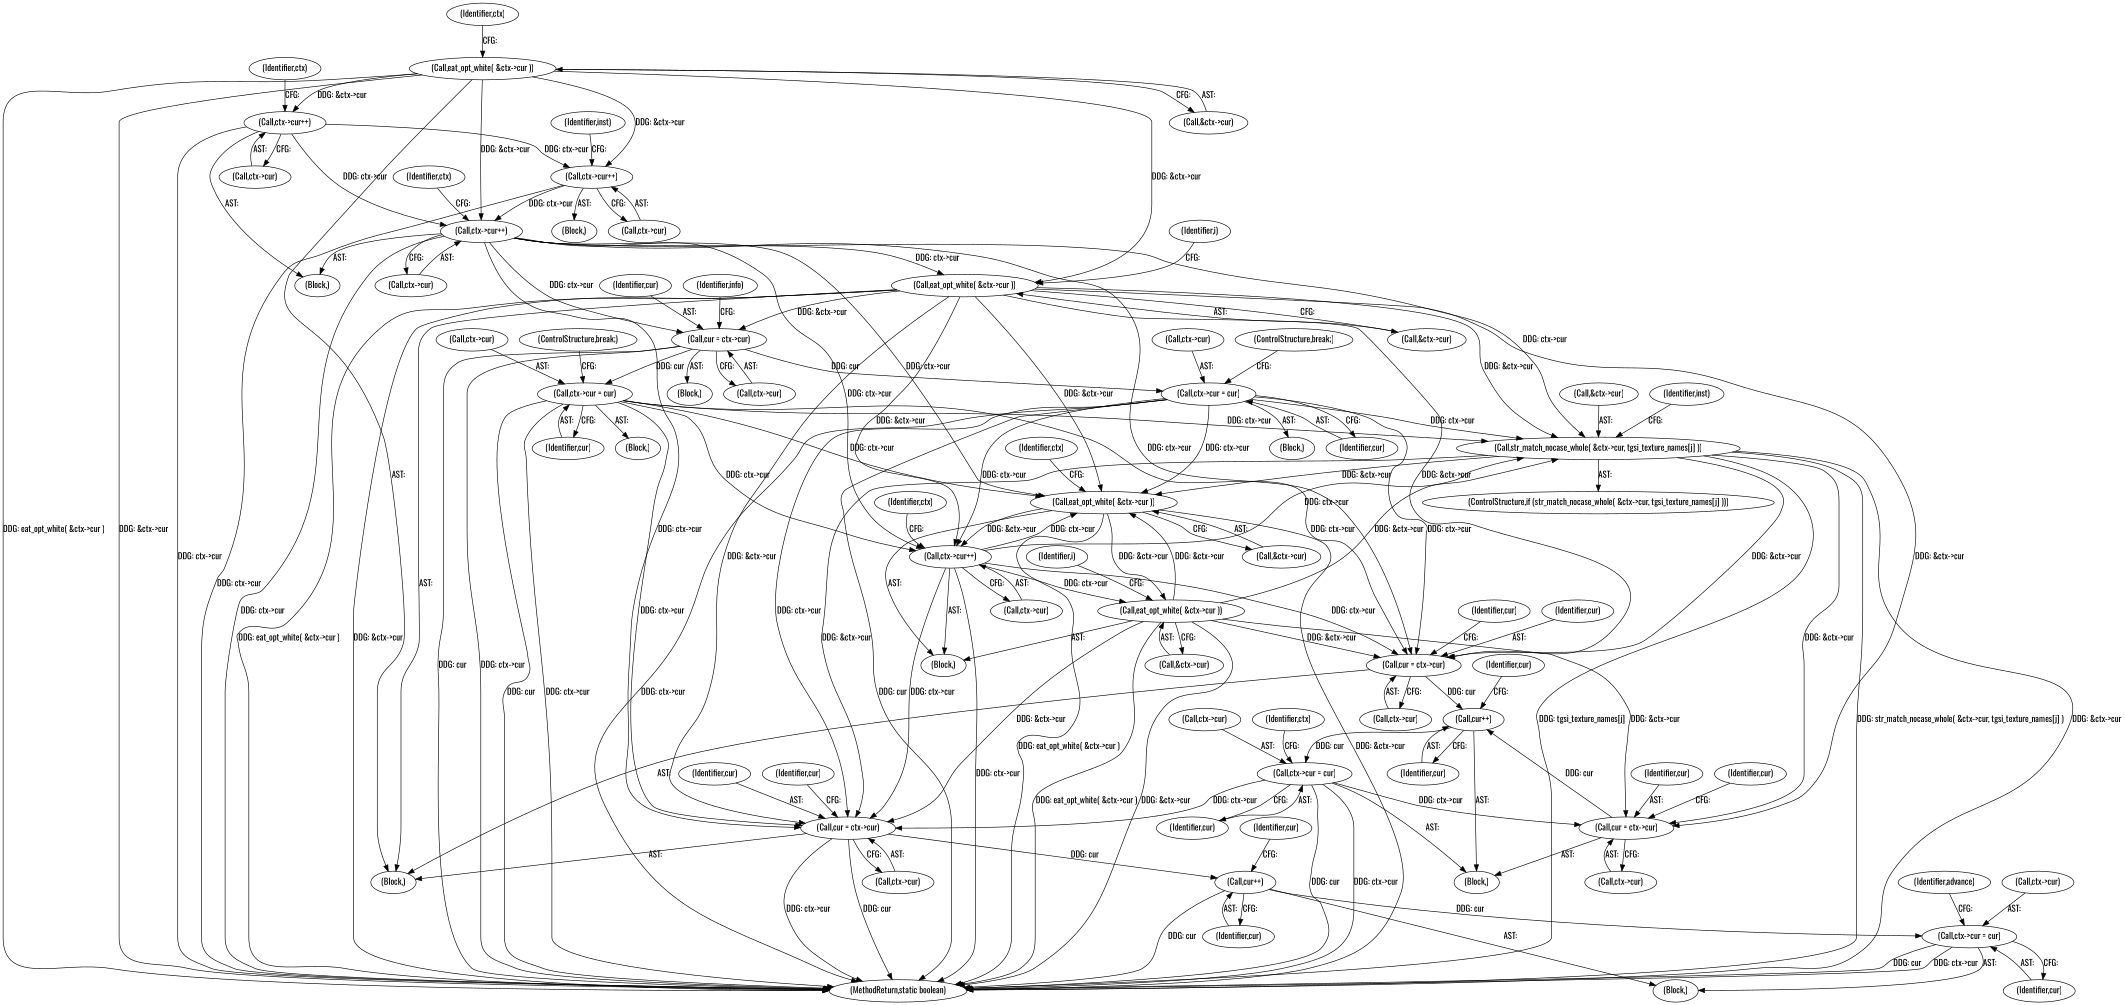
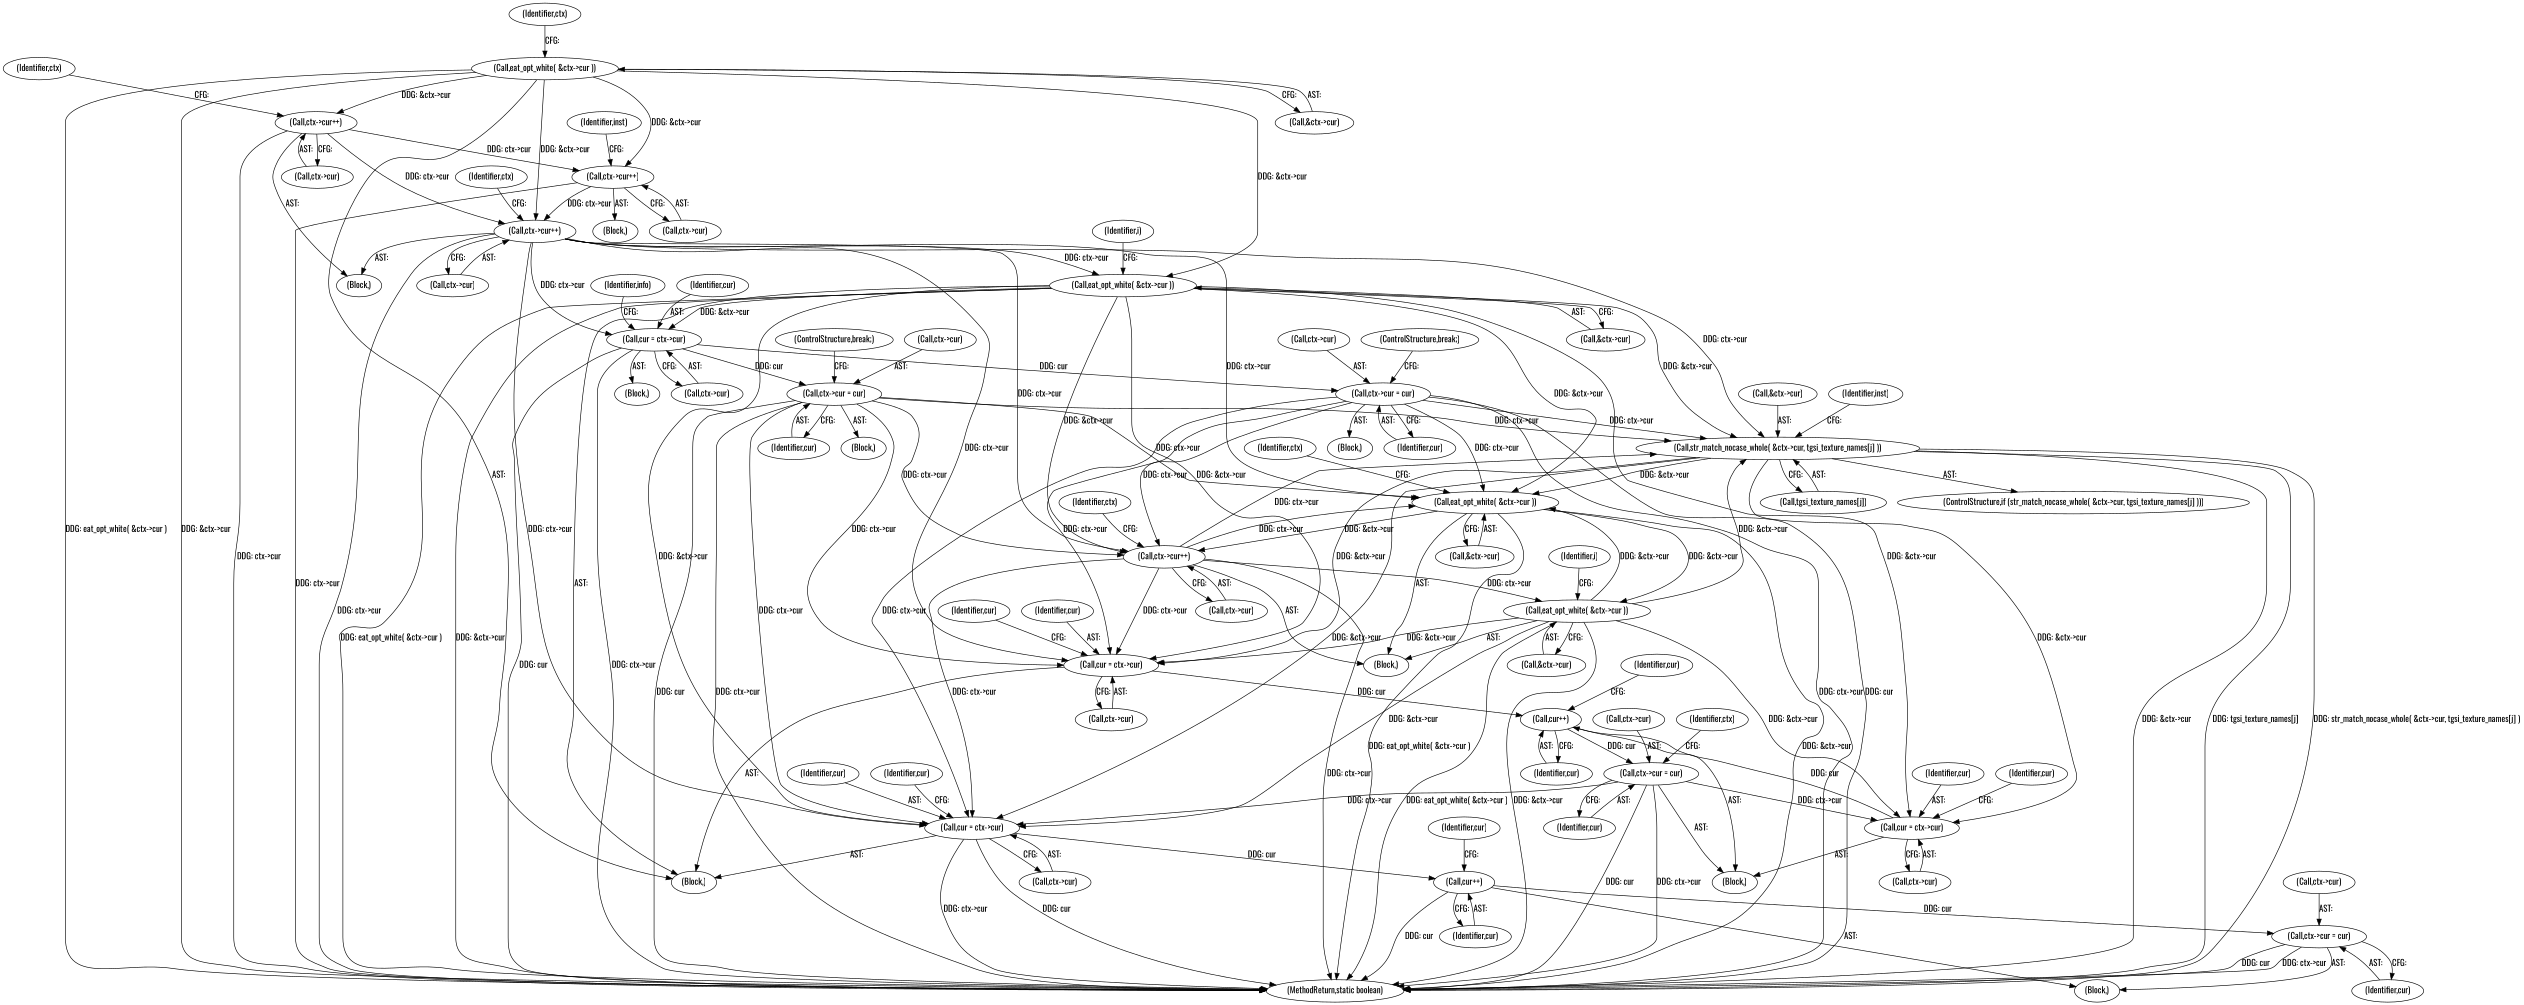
node "(Call,tgsi_texture_names[j])": added
node "(Identifier,advance)": removed
